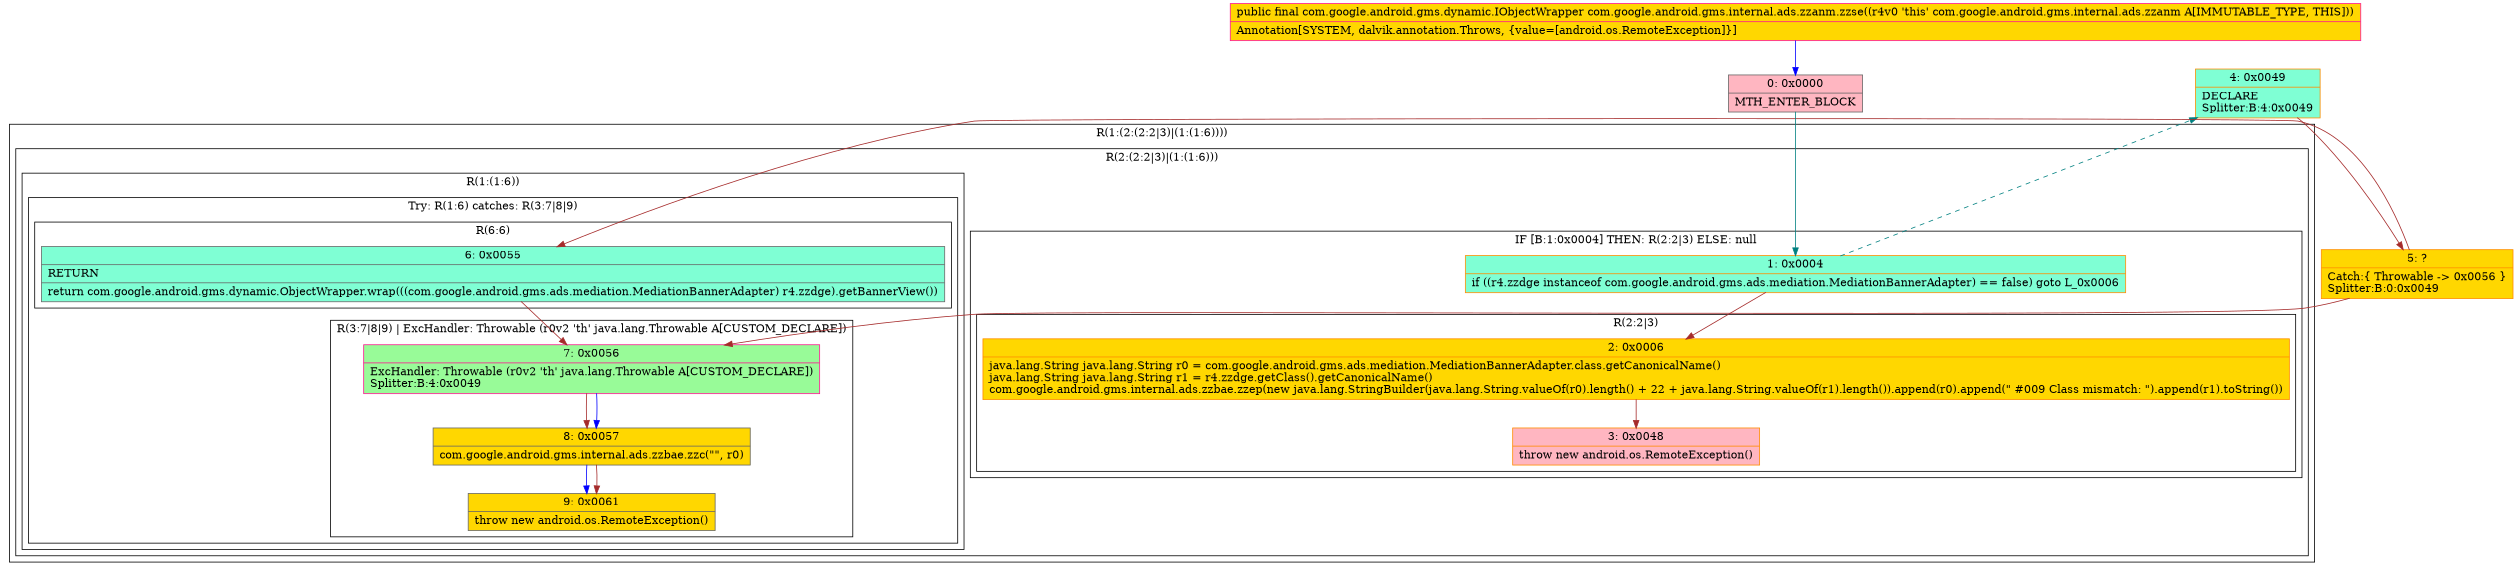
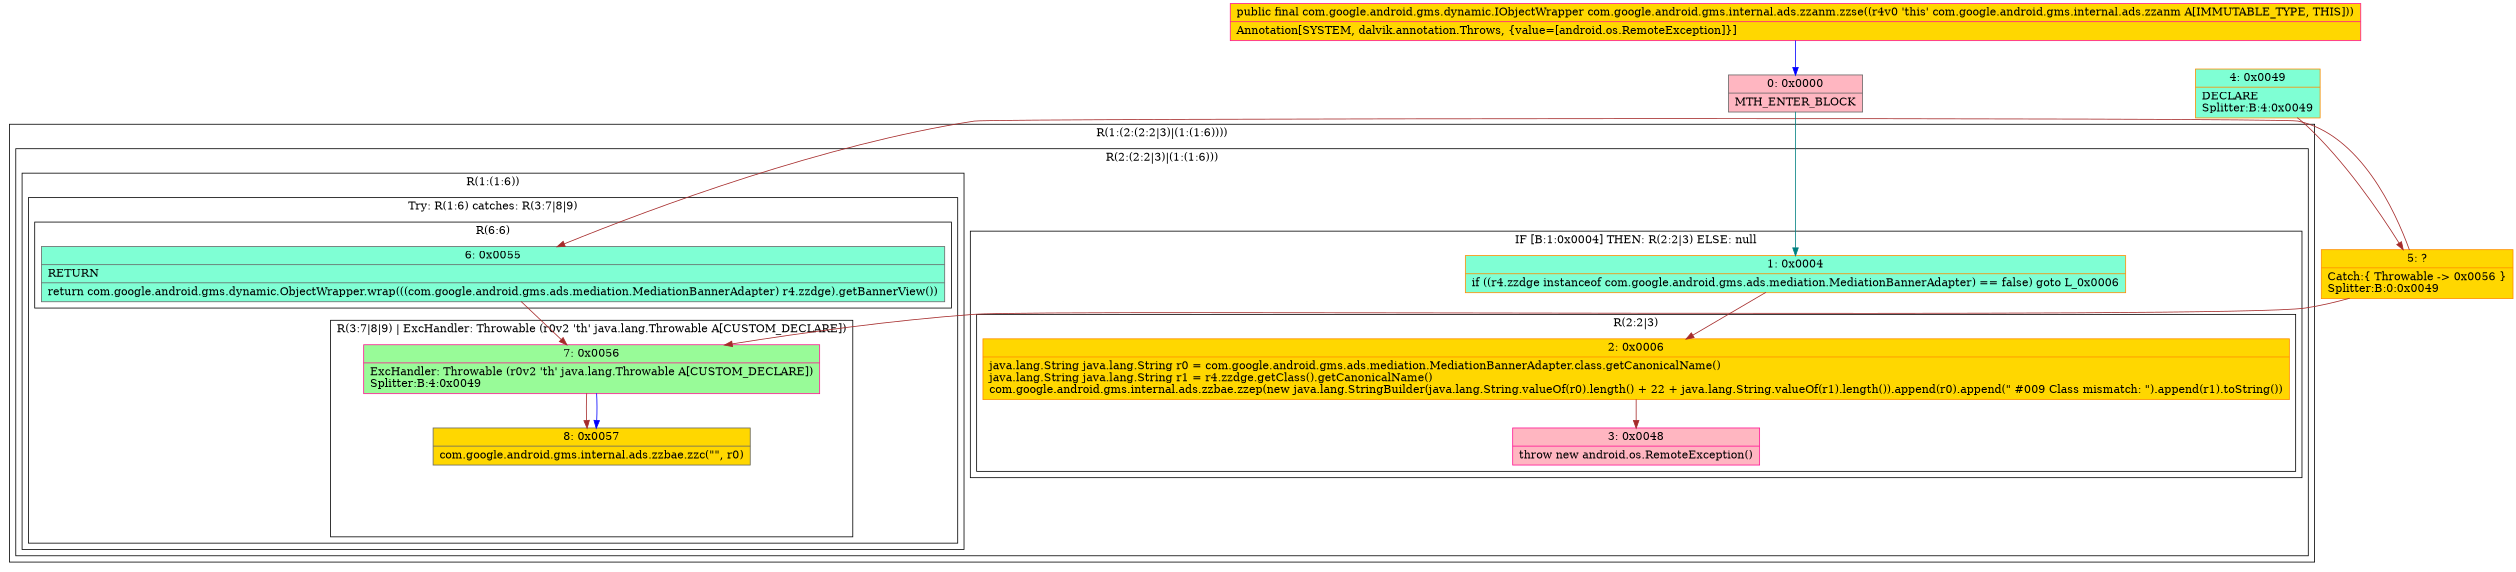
edge "1: 0x0004" -> "4: 0x0049": removed
node "3: 0x0048": color darkorange -> deeppink
node "9: 0x0061": removed
